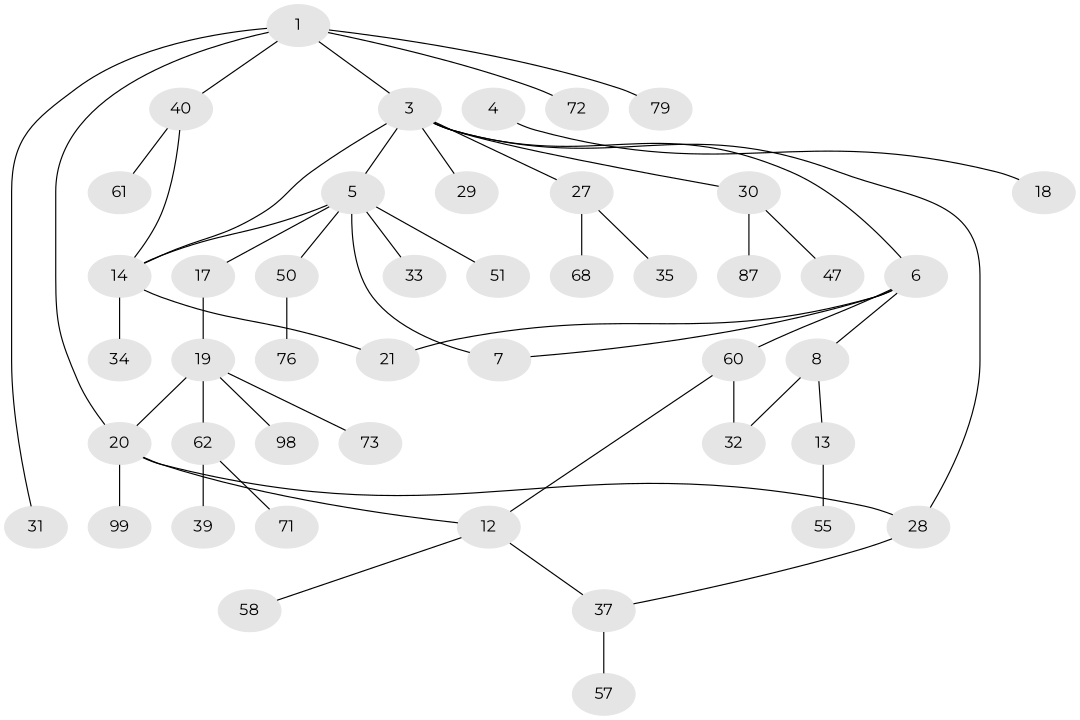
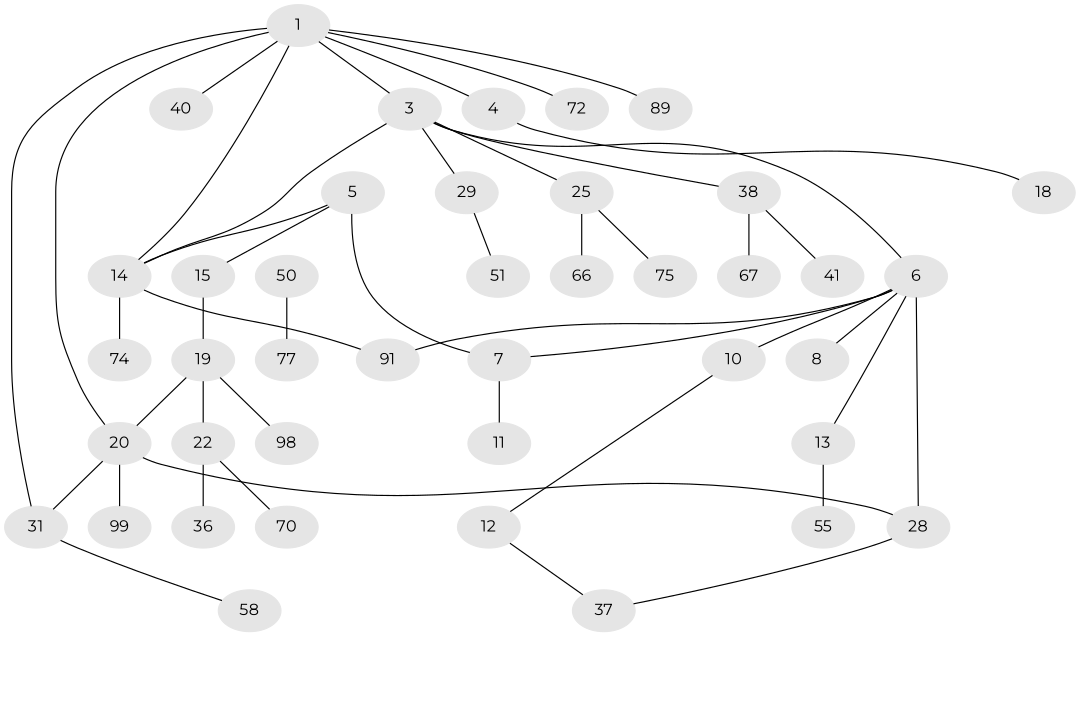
edge "1" -- "4": added
node "79": label "79" -> "89"
edge "3" -- "5": removed
edge "3" -- "28": now "6" -- "28"
node "61": removed
node "27": label "27" -> "25"
node "30": label "30" -> "38"
edge "40" -- "14": now "1" -- "14"
edge "5" -- "50": removed
edge "5" -- "51": now "29" -- "51"
node "17": label "17" -> "15"
node "33": removed
node "68": label "68" -> "66"
node "35": label "35" -> "75"
node "87": label "87" -> "67"
node "47": label "47" -> "41"
node "34": label "34" -> "74"
node "76": label "76" -> "77"
node "21": label "21" -> "91"
node "60": label "60" -> "10"
edge "8" -- "13": now "6" -- "13"
node "62": label "62" -> "22"
node "73": removed
node "11": added
node "32": removed
edge "20" -- "12": now "20" -- "31"
node "39": label "39" -> "36"
node "71": label "71" -> "70"
edge "12" -- "58": now "31" -- "58"
node "57": removed
